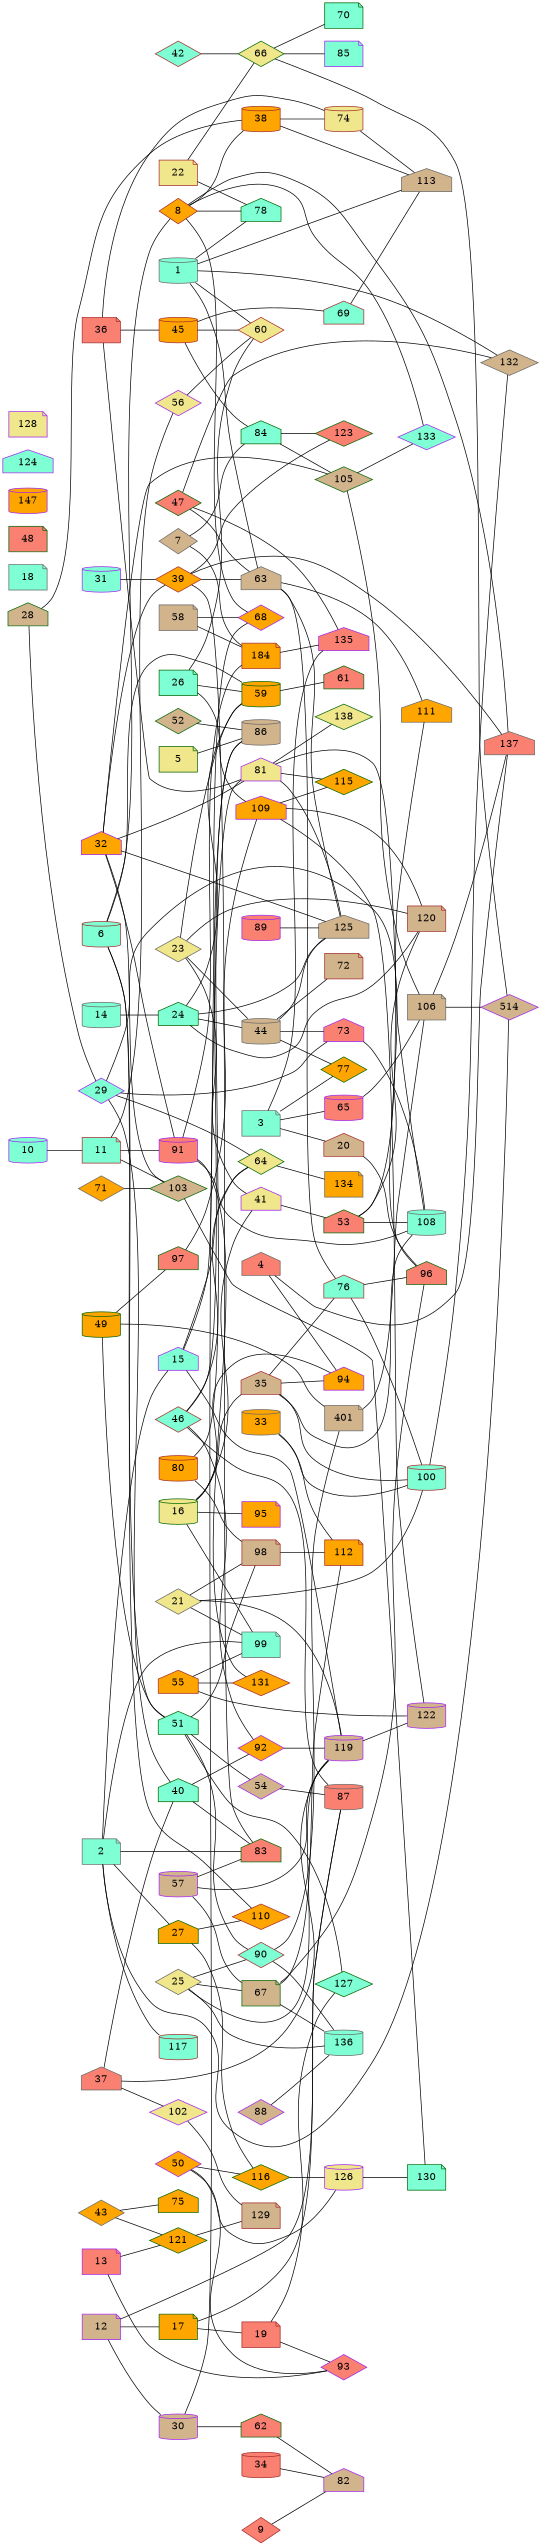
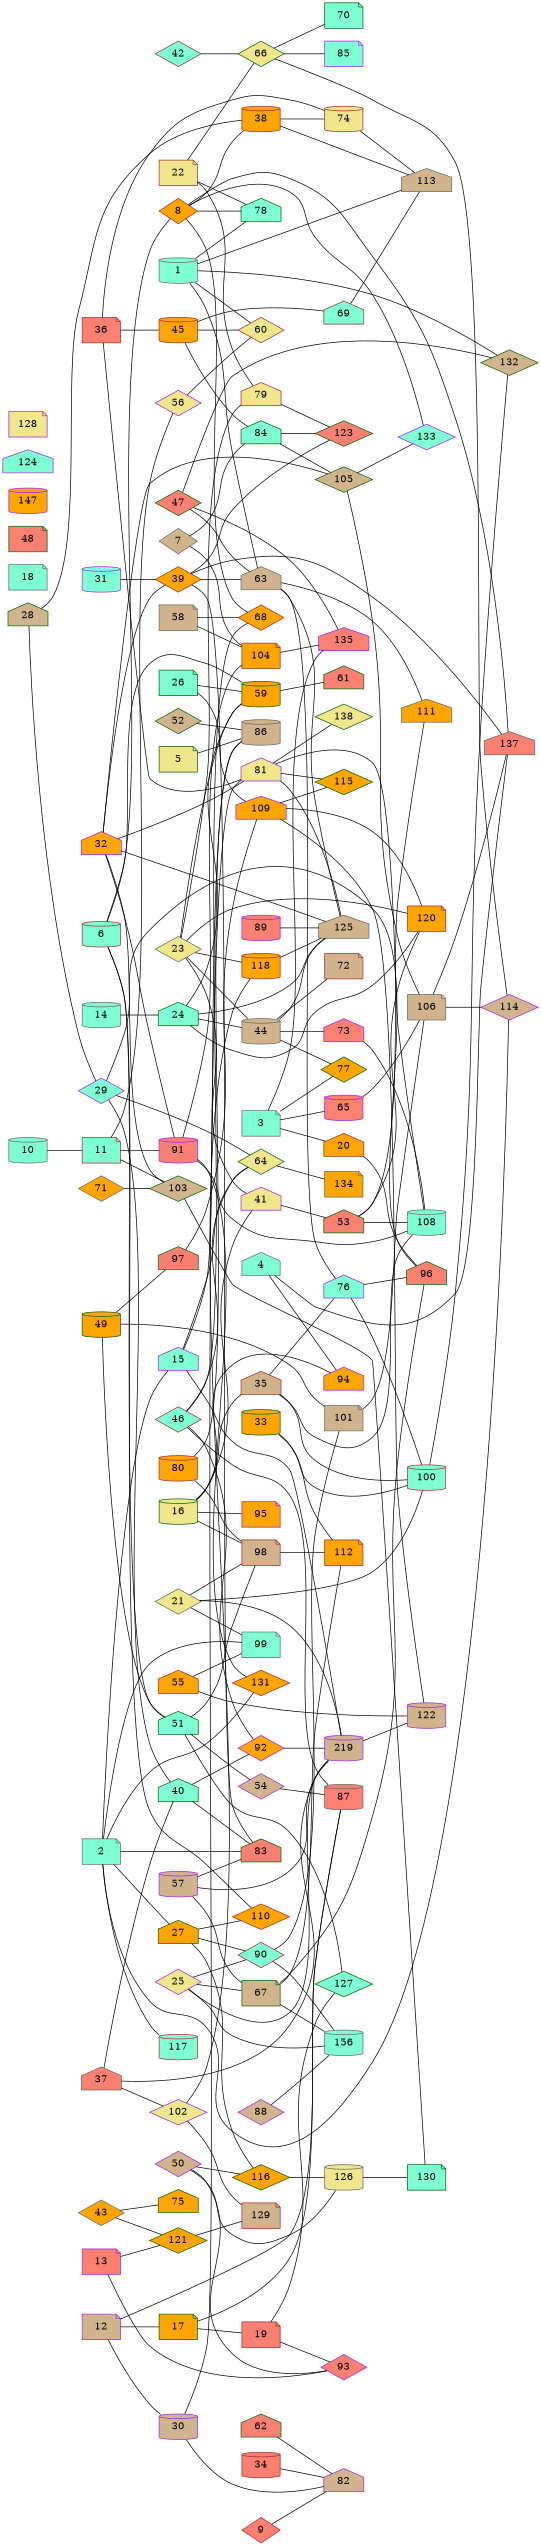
node "132": color gray40 -> darkgreen
node "79": added
edge "60" -- "26": removed
node "68": color purple -> brown
node "184": label "184" -> "104"
node "120": fillcolor tan -> orange
node "118": added
node "514": label "514" -> "114"
edge "73" -- "29": removed
node "20": fillcolor tan -> orange
node "10": color purple -> gray40
node "4": fillcolor salmon -> aquamarine
node "76": color brown -> purple
edge "94" -- "35": removed
node "401": label "401" -> "101"
node "33": color gray40 -> darkgreen
edge "16" -- "99": now "16" -- "98"
edge "55" -- "131": now "2" -- "131"
node "119": label "119" -> "219"
edge "51" -- "90": now "27" -- "90"
node "25": color gray40 -> purple
node "136": label "136" -> "156"
node "50": fillcolor orange -> tan
node "126": color purple -> gray40
edge "30" -- "62": now "30" -- "82"
